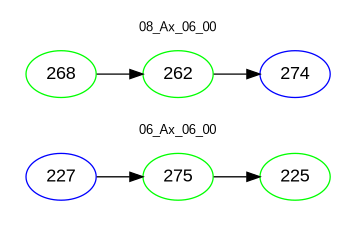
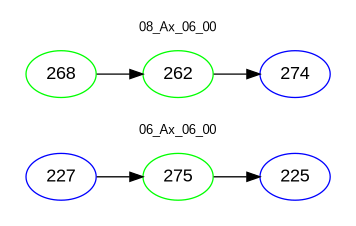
node "225": color green -> blue
